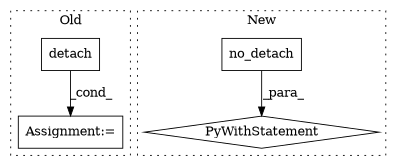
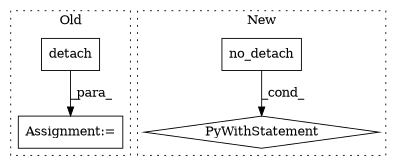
edge "detach" -> "Assignment:=": label "_cond_" -> "_para_"
edge "no_detach" -> "PyWithStatement": label "_para_" -> "_cond_"
